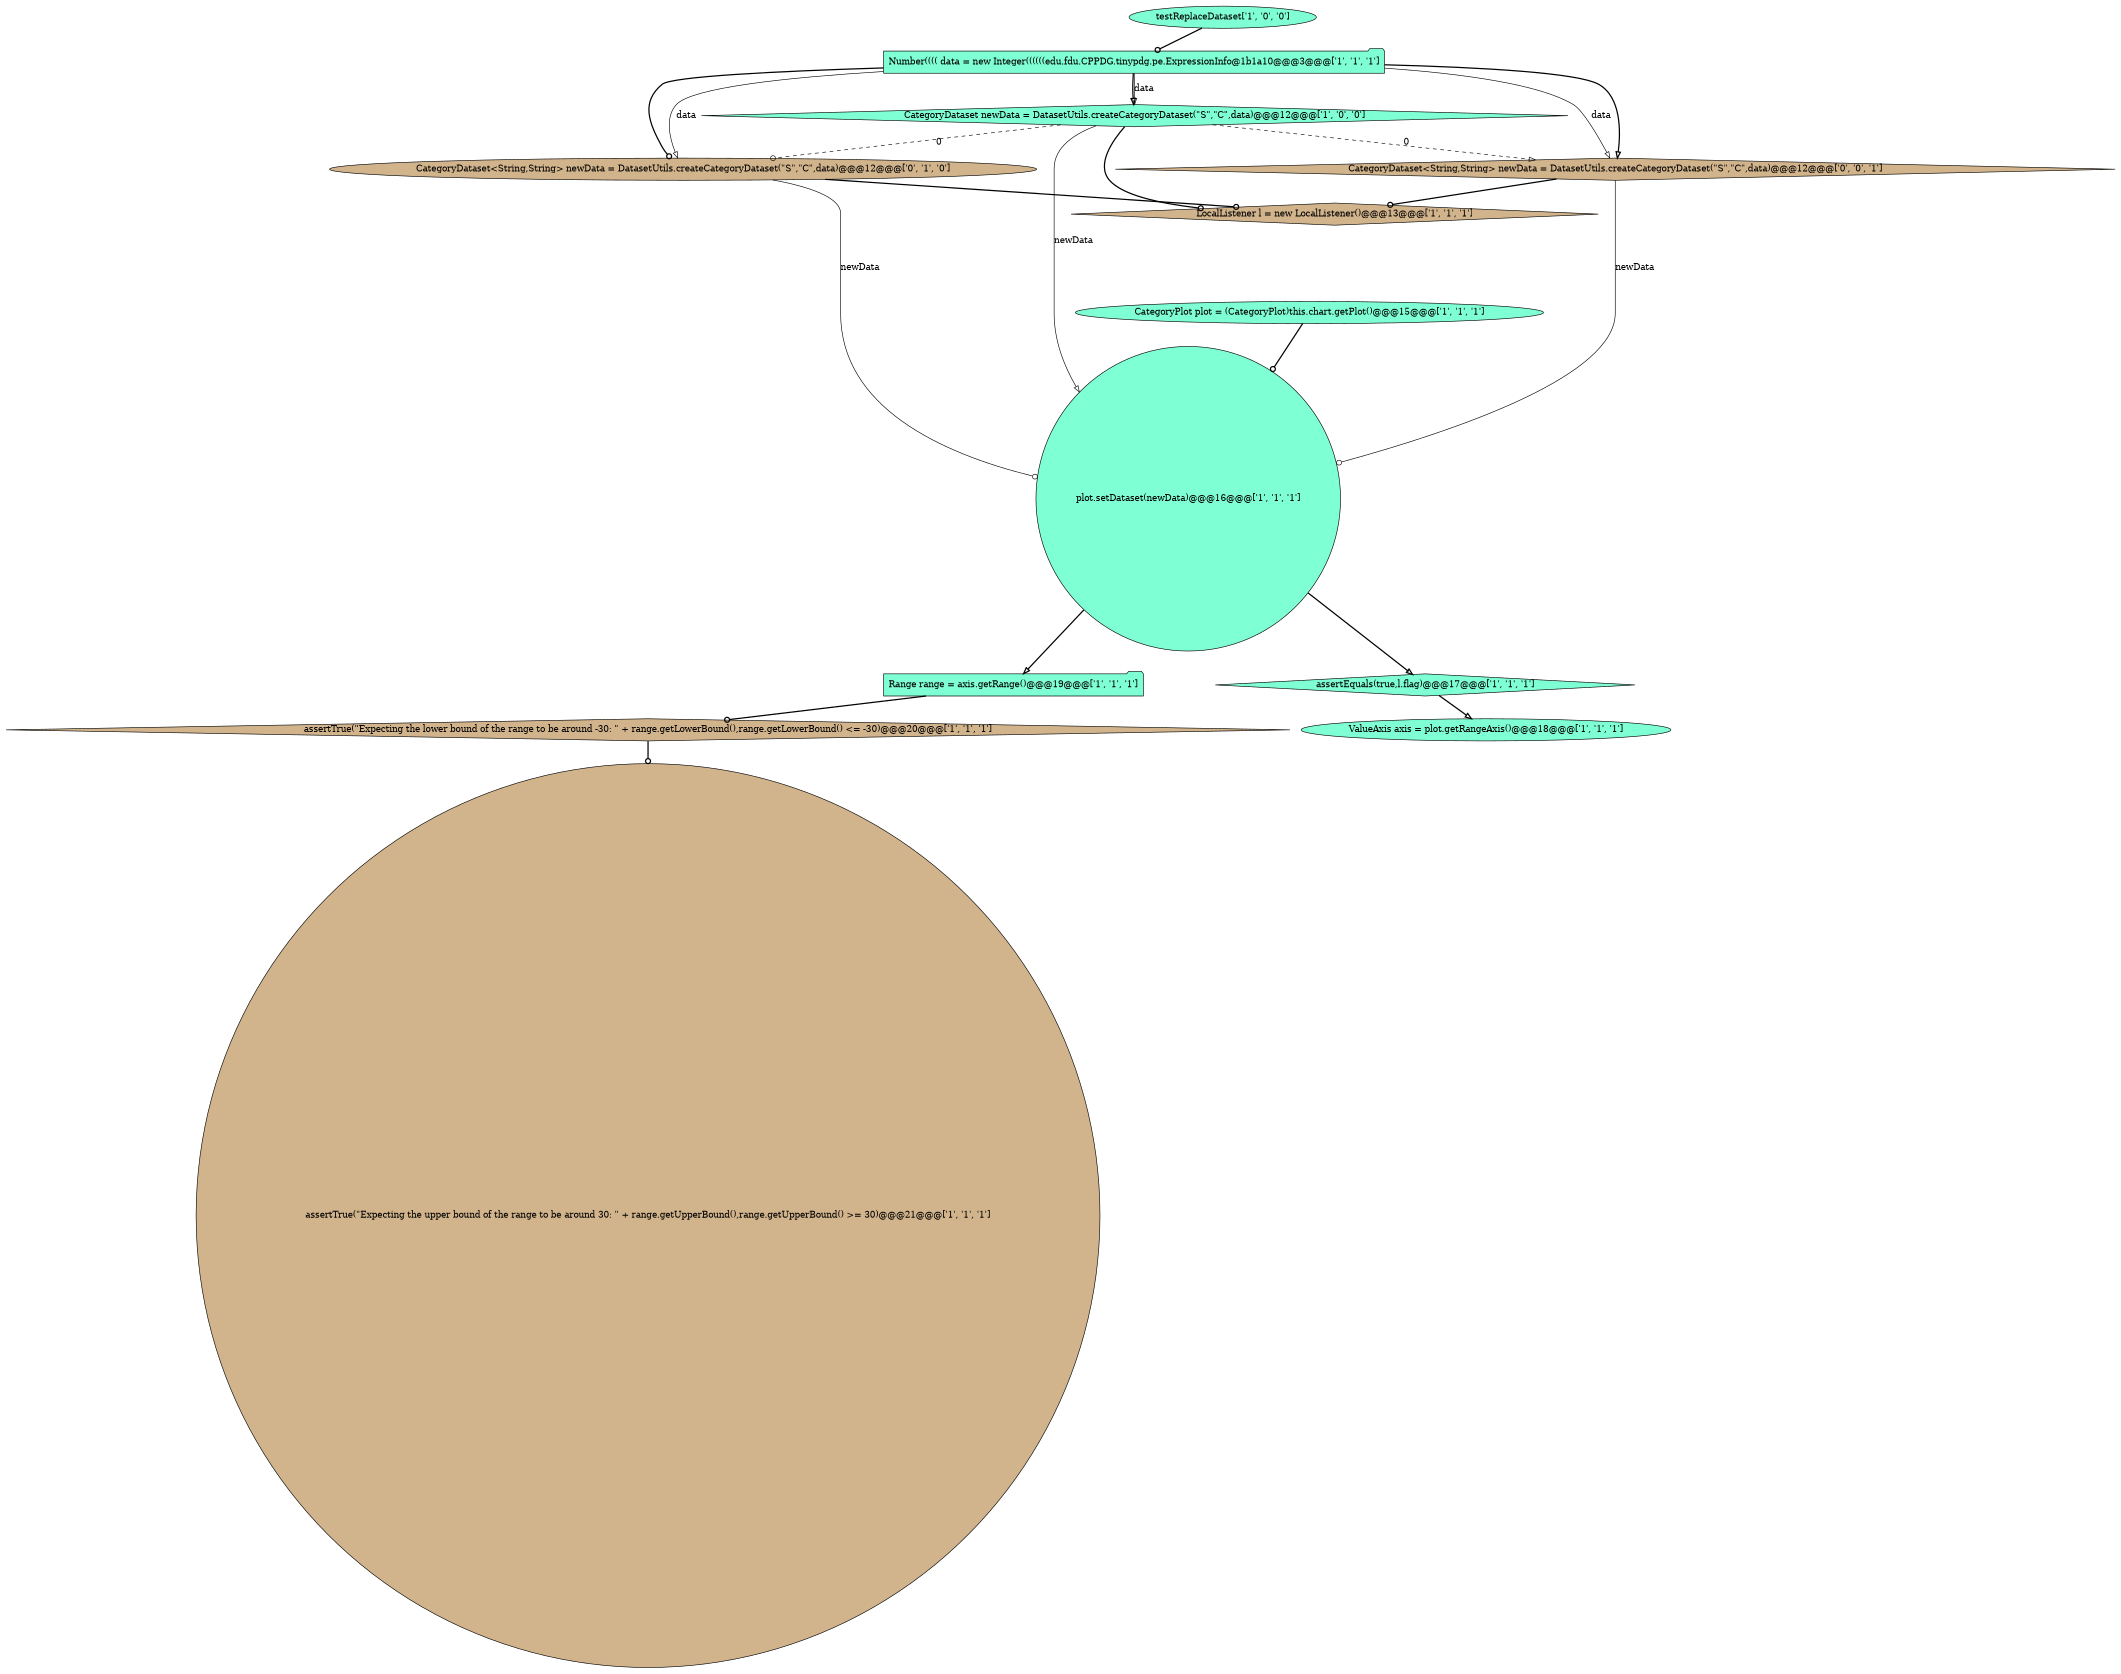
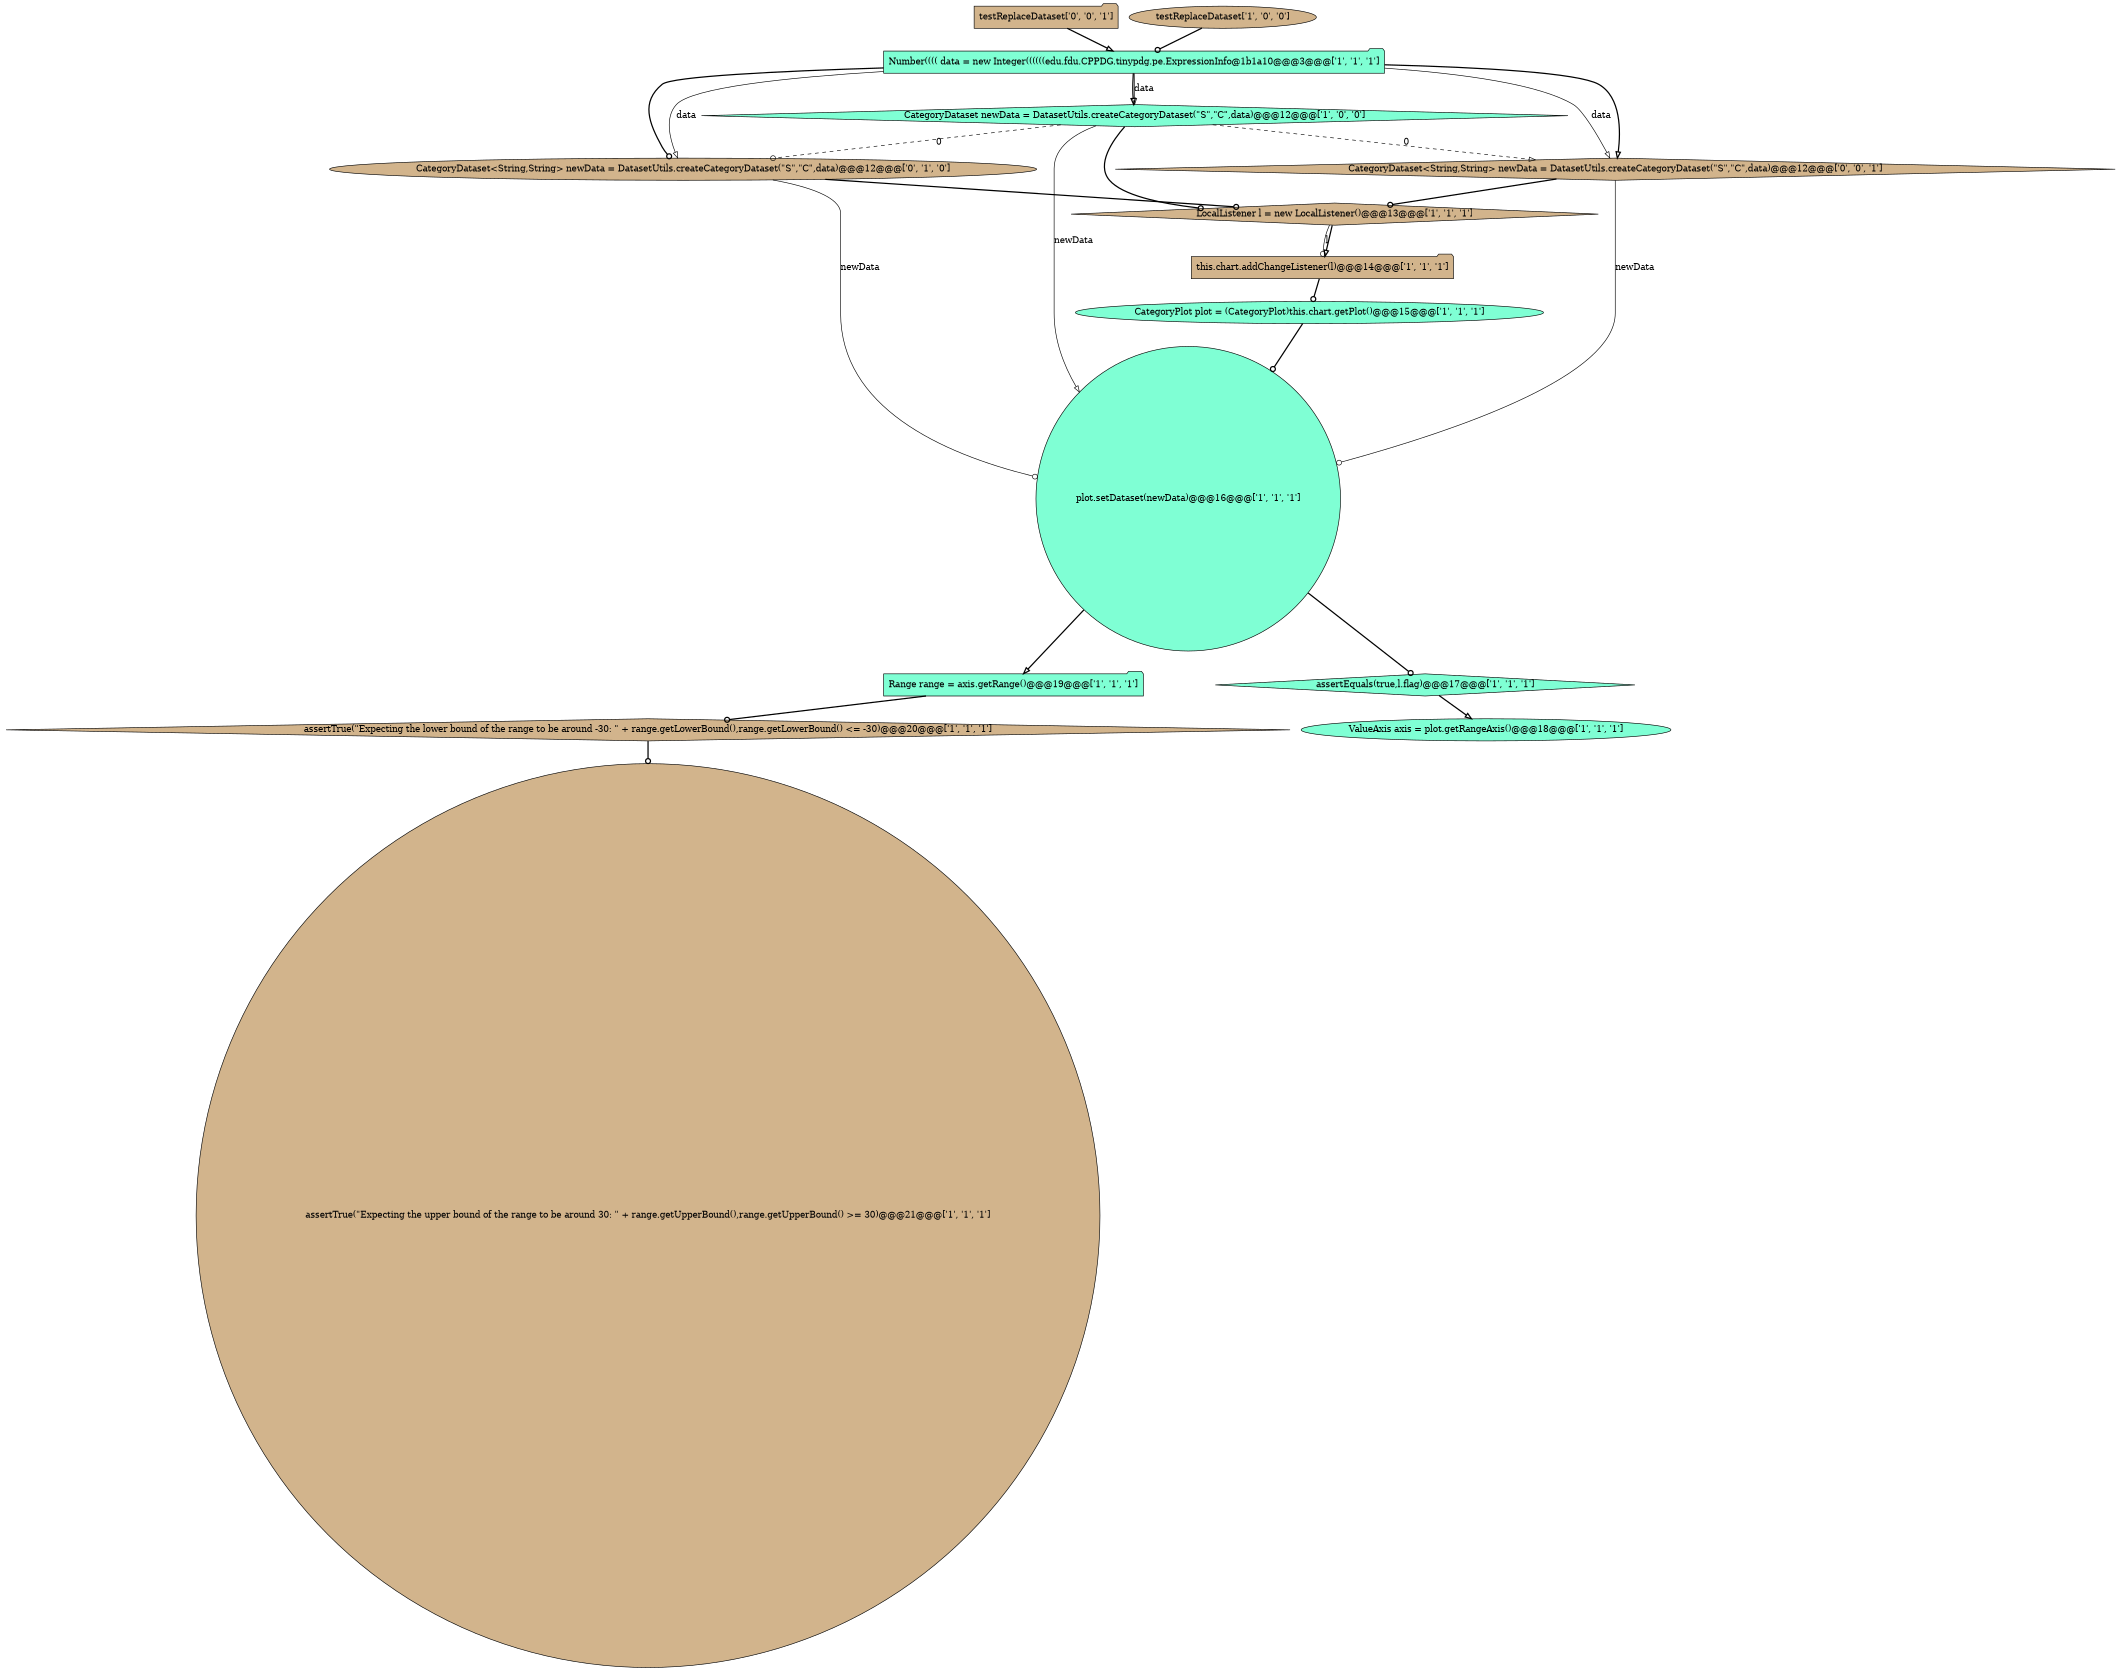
node "testReplaceDataset['0', '0', '1']": added
node "testReplaceDataset['1', '0', '0']": fillcolor aquamarine -> tan
node "this.chart.addChangeListener(l)@@@14@@@['1', '1', '1']": added
edge "plot.setDataset(newData)@@@16@@@['1', '1', '1']" -> "assertEquals(true,l.flag)@@@17@@@['1', '1', '1']": arrowhead onormal -> odot
